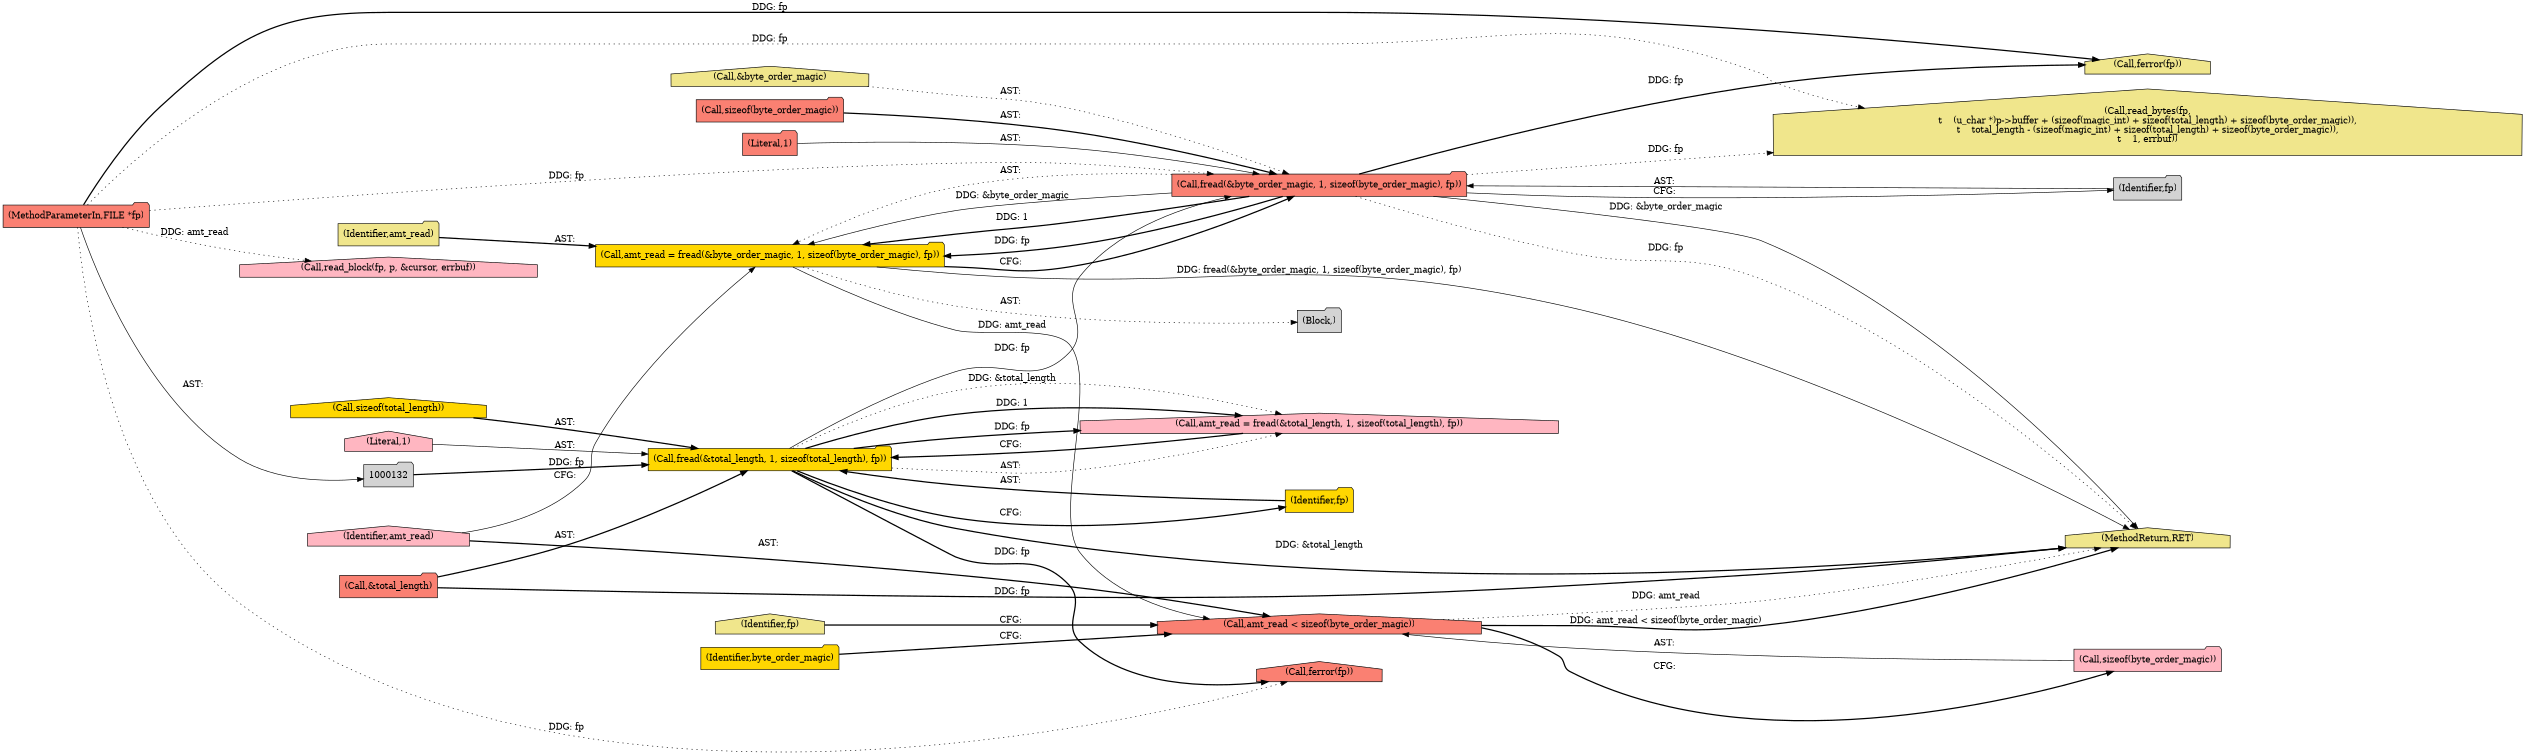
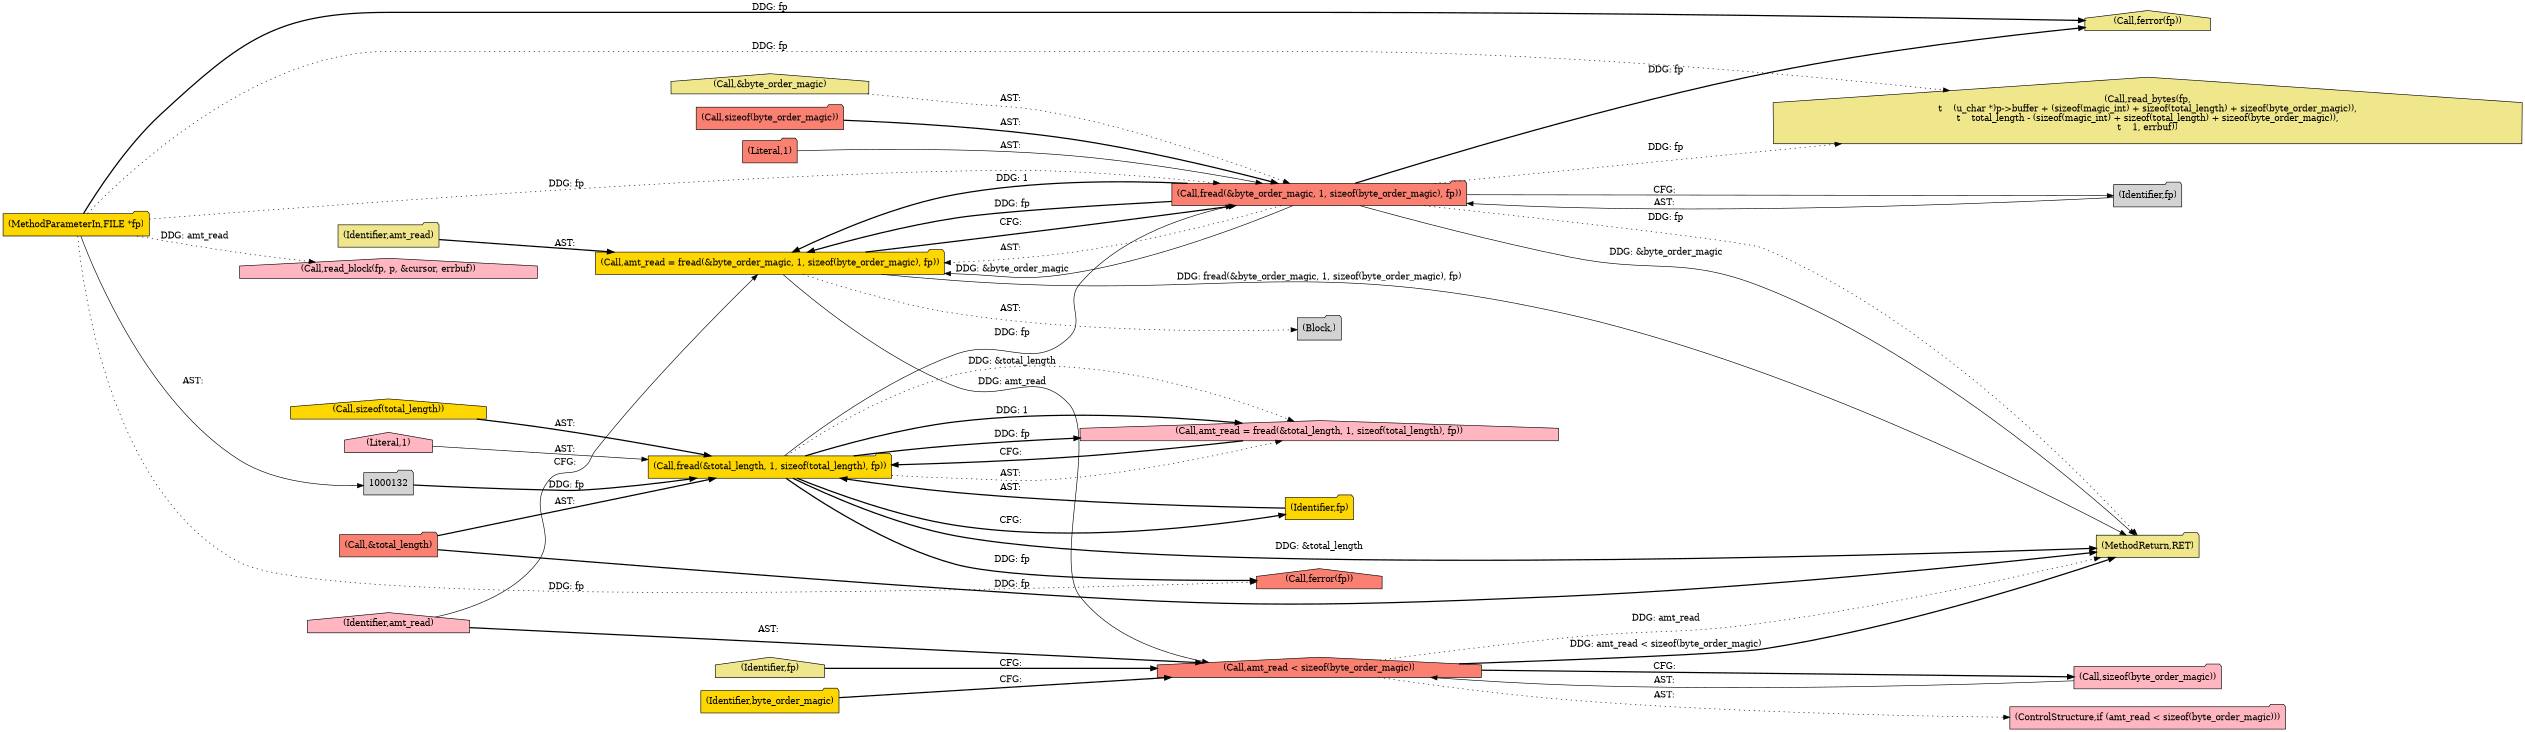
node "(MethodParameterIn,FILE *fp)": fillcolor salmon -> gold
node "(MethodReturn,RET)": shape house -> folder
node "(ControlStructure,if (amt_read < sizeof(byte_order_magic)))": added
